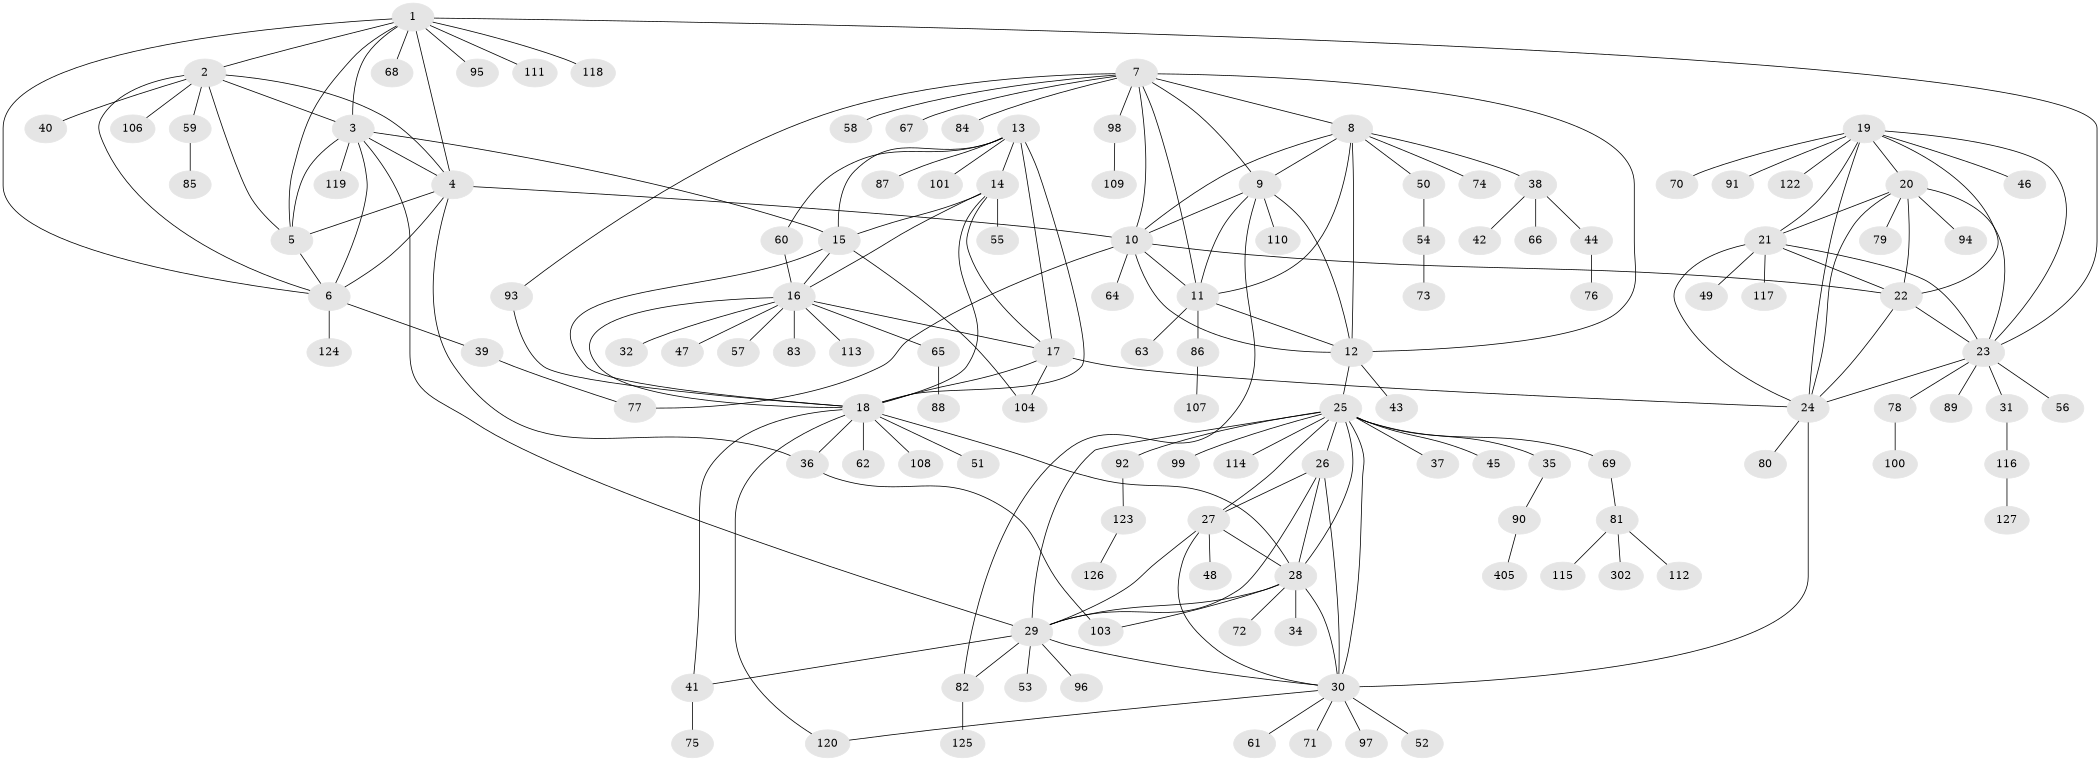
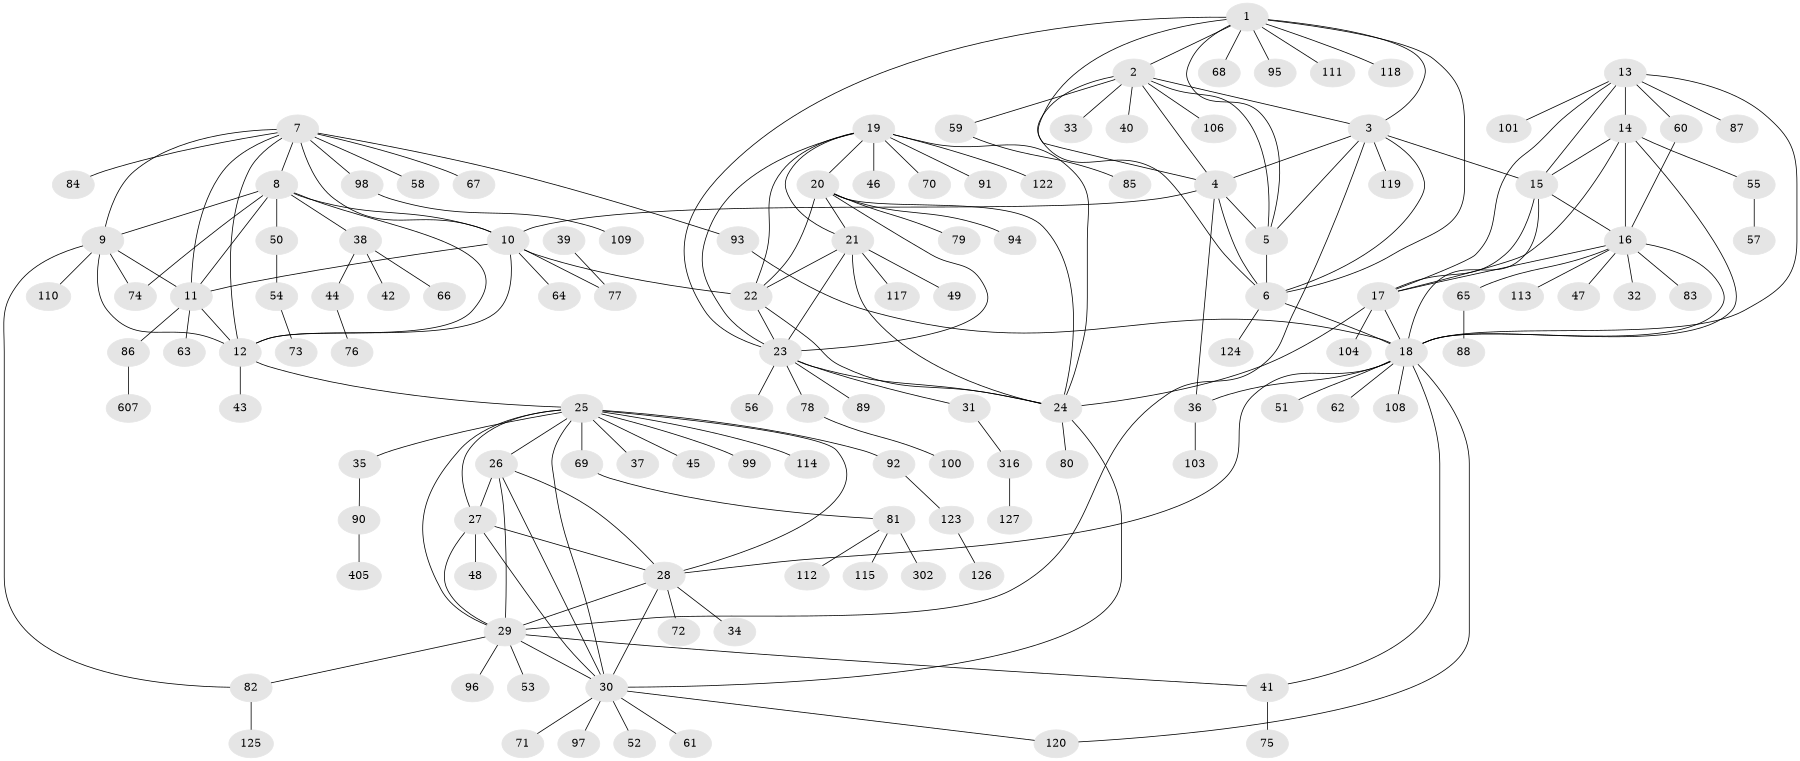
node "33": added
edge "9" -- "10": now "9" -- "74"
edge "15" -- "104": now "15" -- "17"
edge "6" -- "39": now "6" -- "18"
edge "16" -- "57": now "55" -- "57"
node "107": label "107" -> "607"
node "116": label "116" -> "316"
edge "28" -- "103": removed
